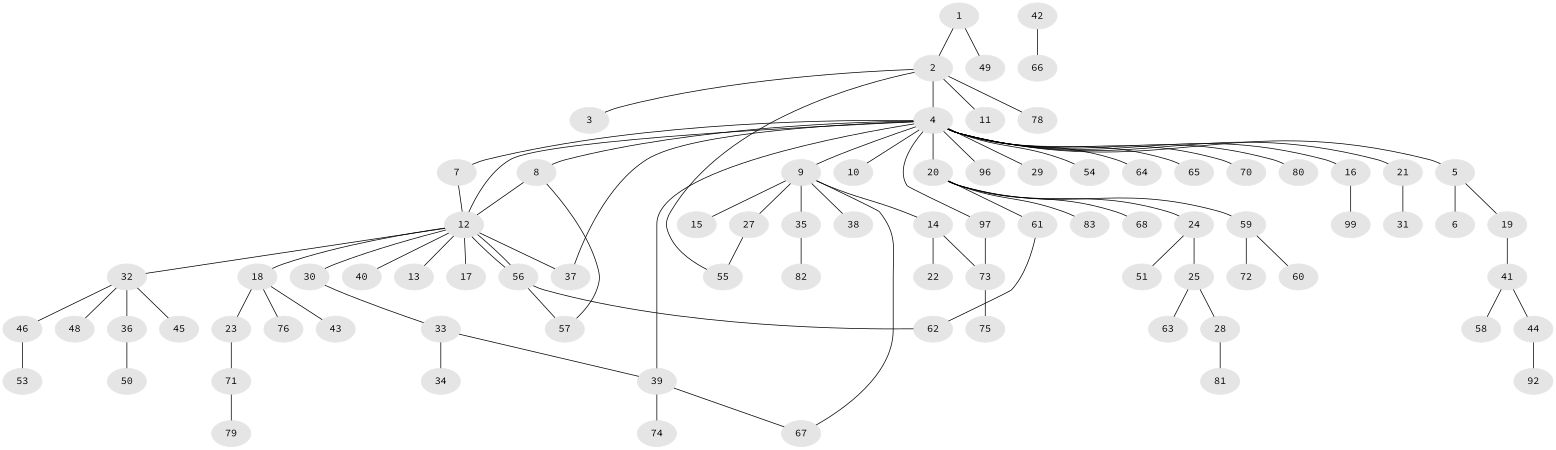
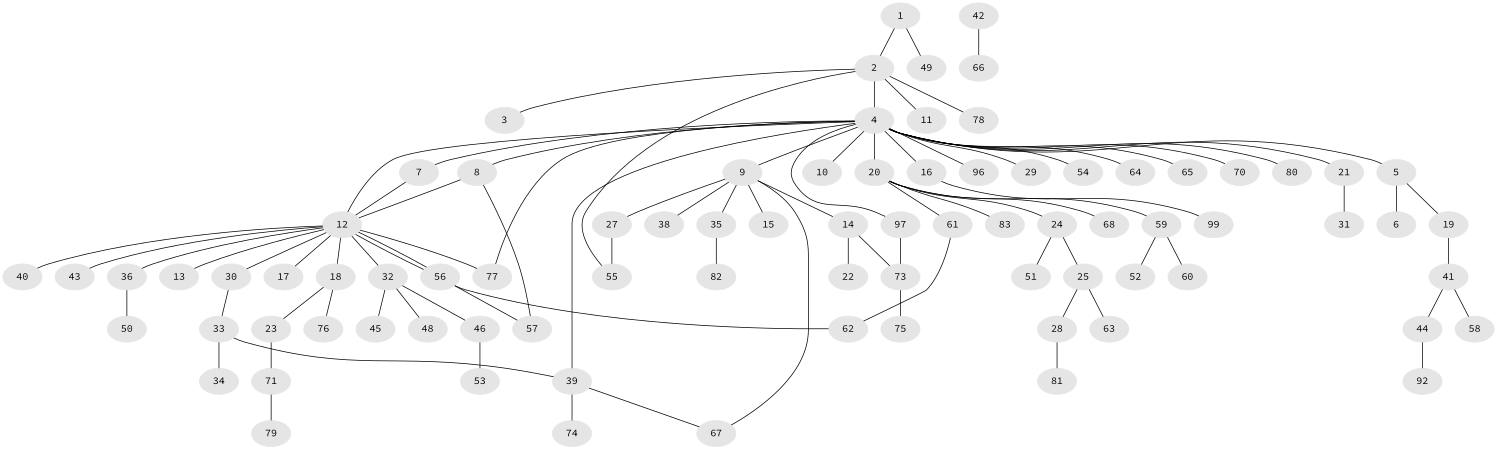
node "37": label "37" -> "77"
node "72": label "72" -> "52"
edge "32" -- "36": now "12" -- "36"
edge "18" -- "43": now "12" -- "43"
